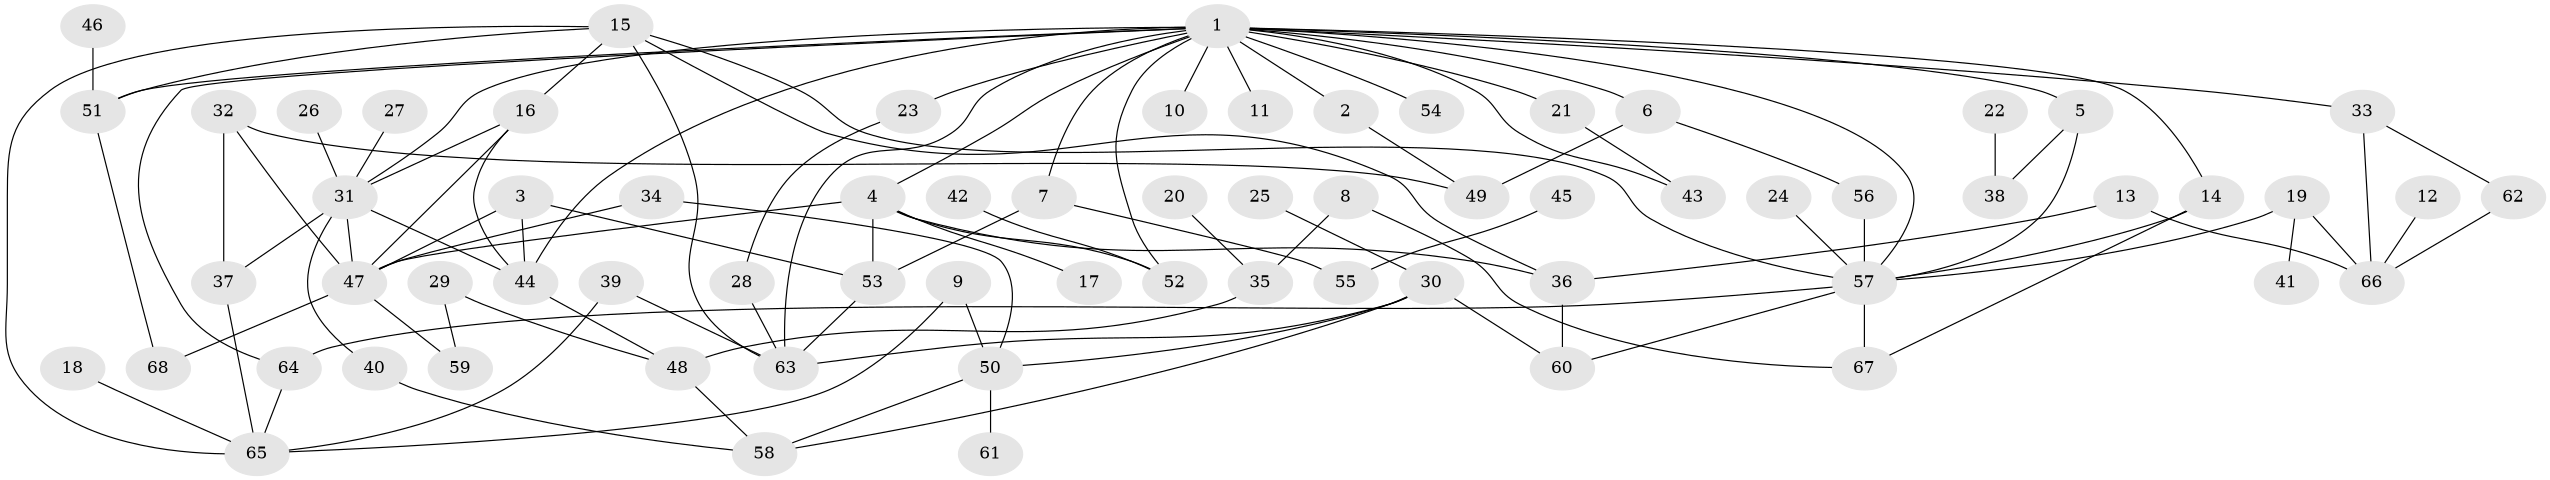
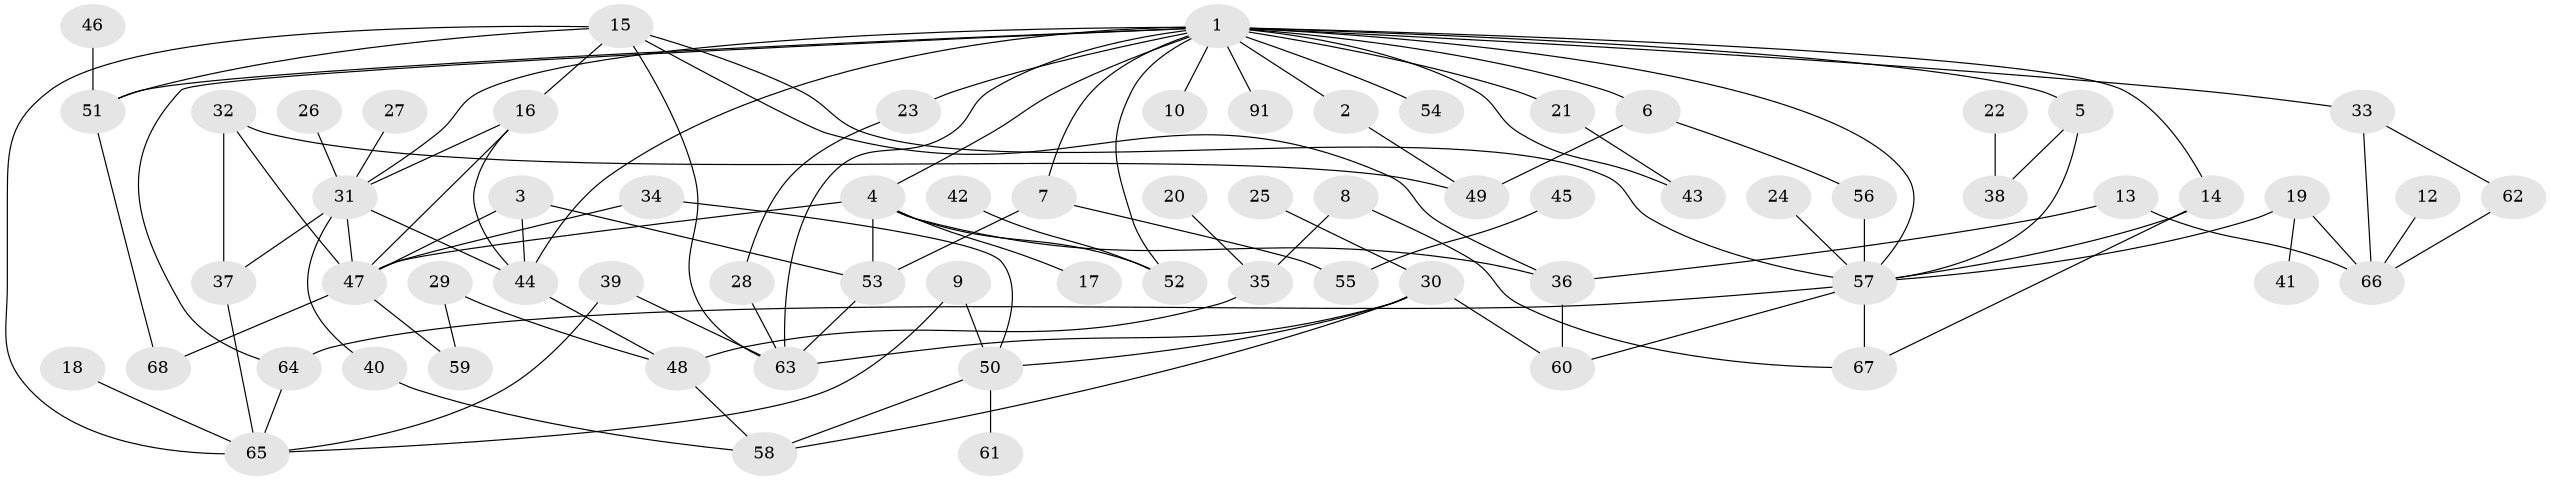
node "11": label "11" -> "91"
